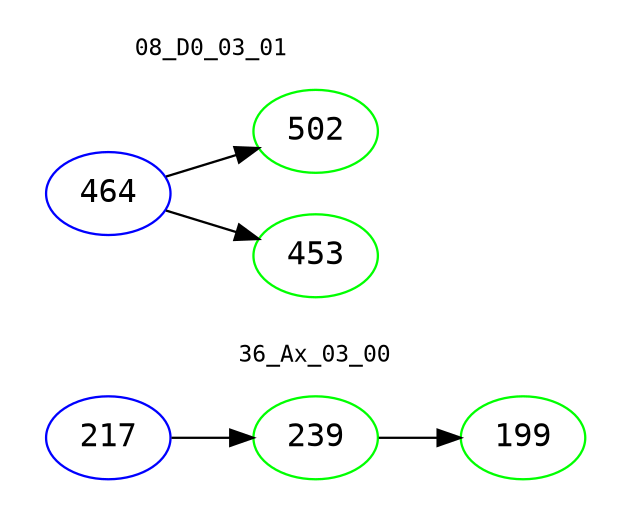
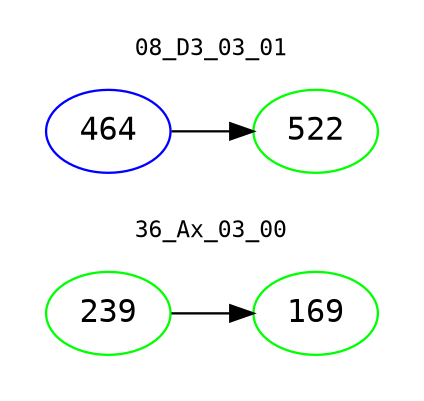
cluster "08_D0_03_01": label "08_D0_03_01" -> "08_D3_03_01"
node "502": label "502" -> "522"
node "453": removed
node "217": removed
node "199": label "199" -> "169"
